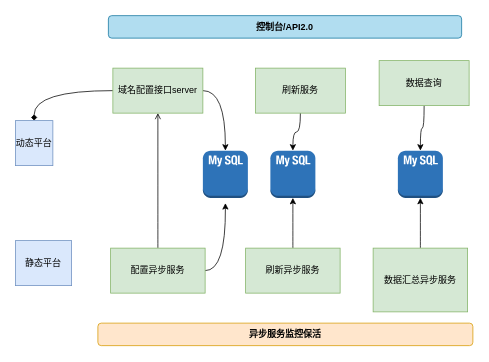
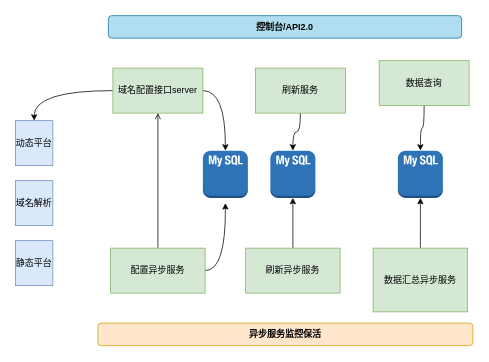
edge "域名配置接口server" -> "动态平台": arrowhead diamond -> classic
node "域名解析": added
node "静态平台": size 56x45 -> 38x45
